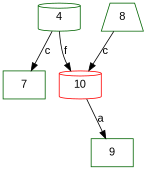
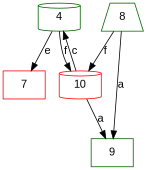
edge "4" -> "7": label "c" -> "e"
edge "8" -> "10": label "c" -> "f"
edge "10" -> "4": added, label "c"
edge "8" -> "9": added, label "a"
node "7": color darkgreen -> red
